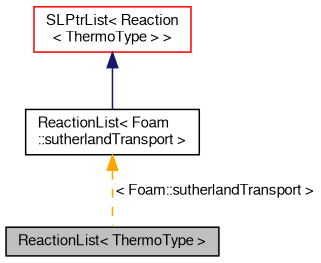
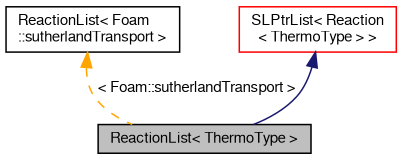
edge "ReactionList< Foam ::sutherlandTransport >" -> "SLPtrList< Reaction < ThermoType > >": now "ReactionList< ThermoType >" -> "SLPtrList< Reaction < ThermoType > >"
